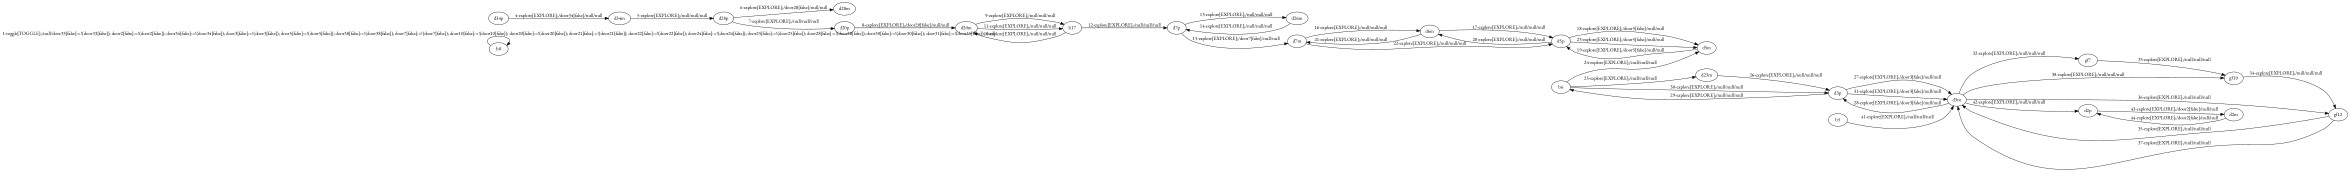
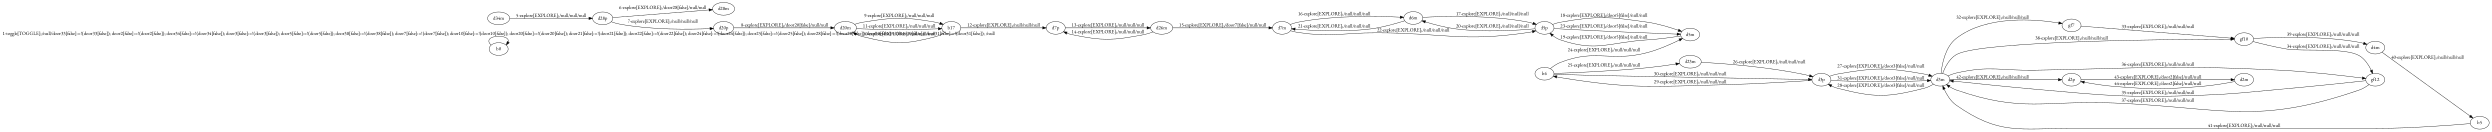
node "d34p": removed
edge "d7p" -> "d7m": now "d26m" -> "d7m"
node "d4m": added
